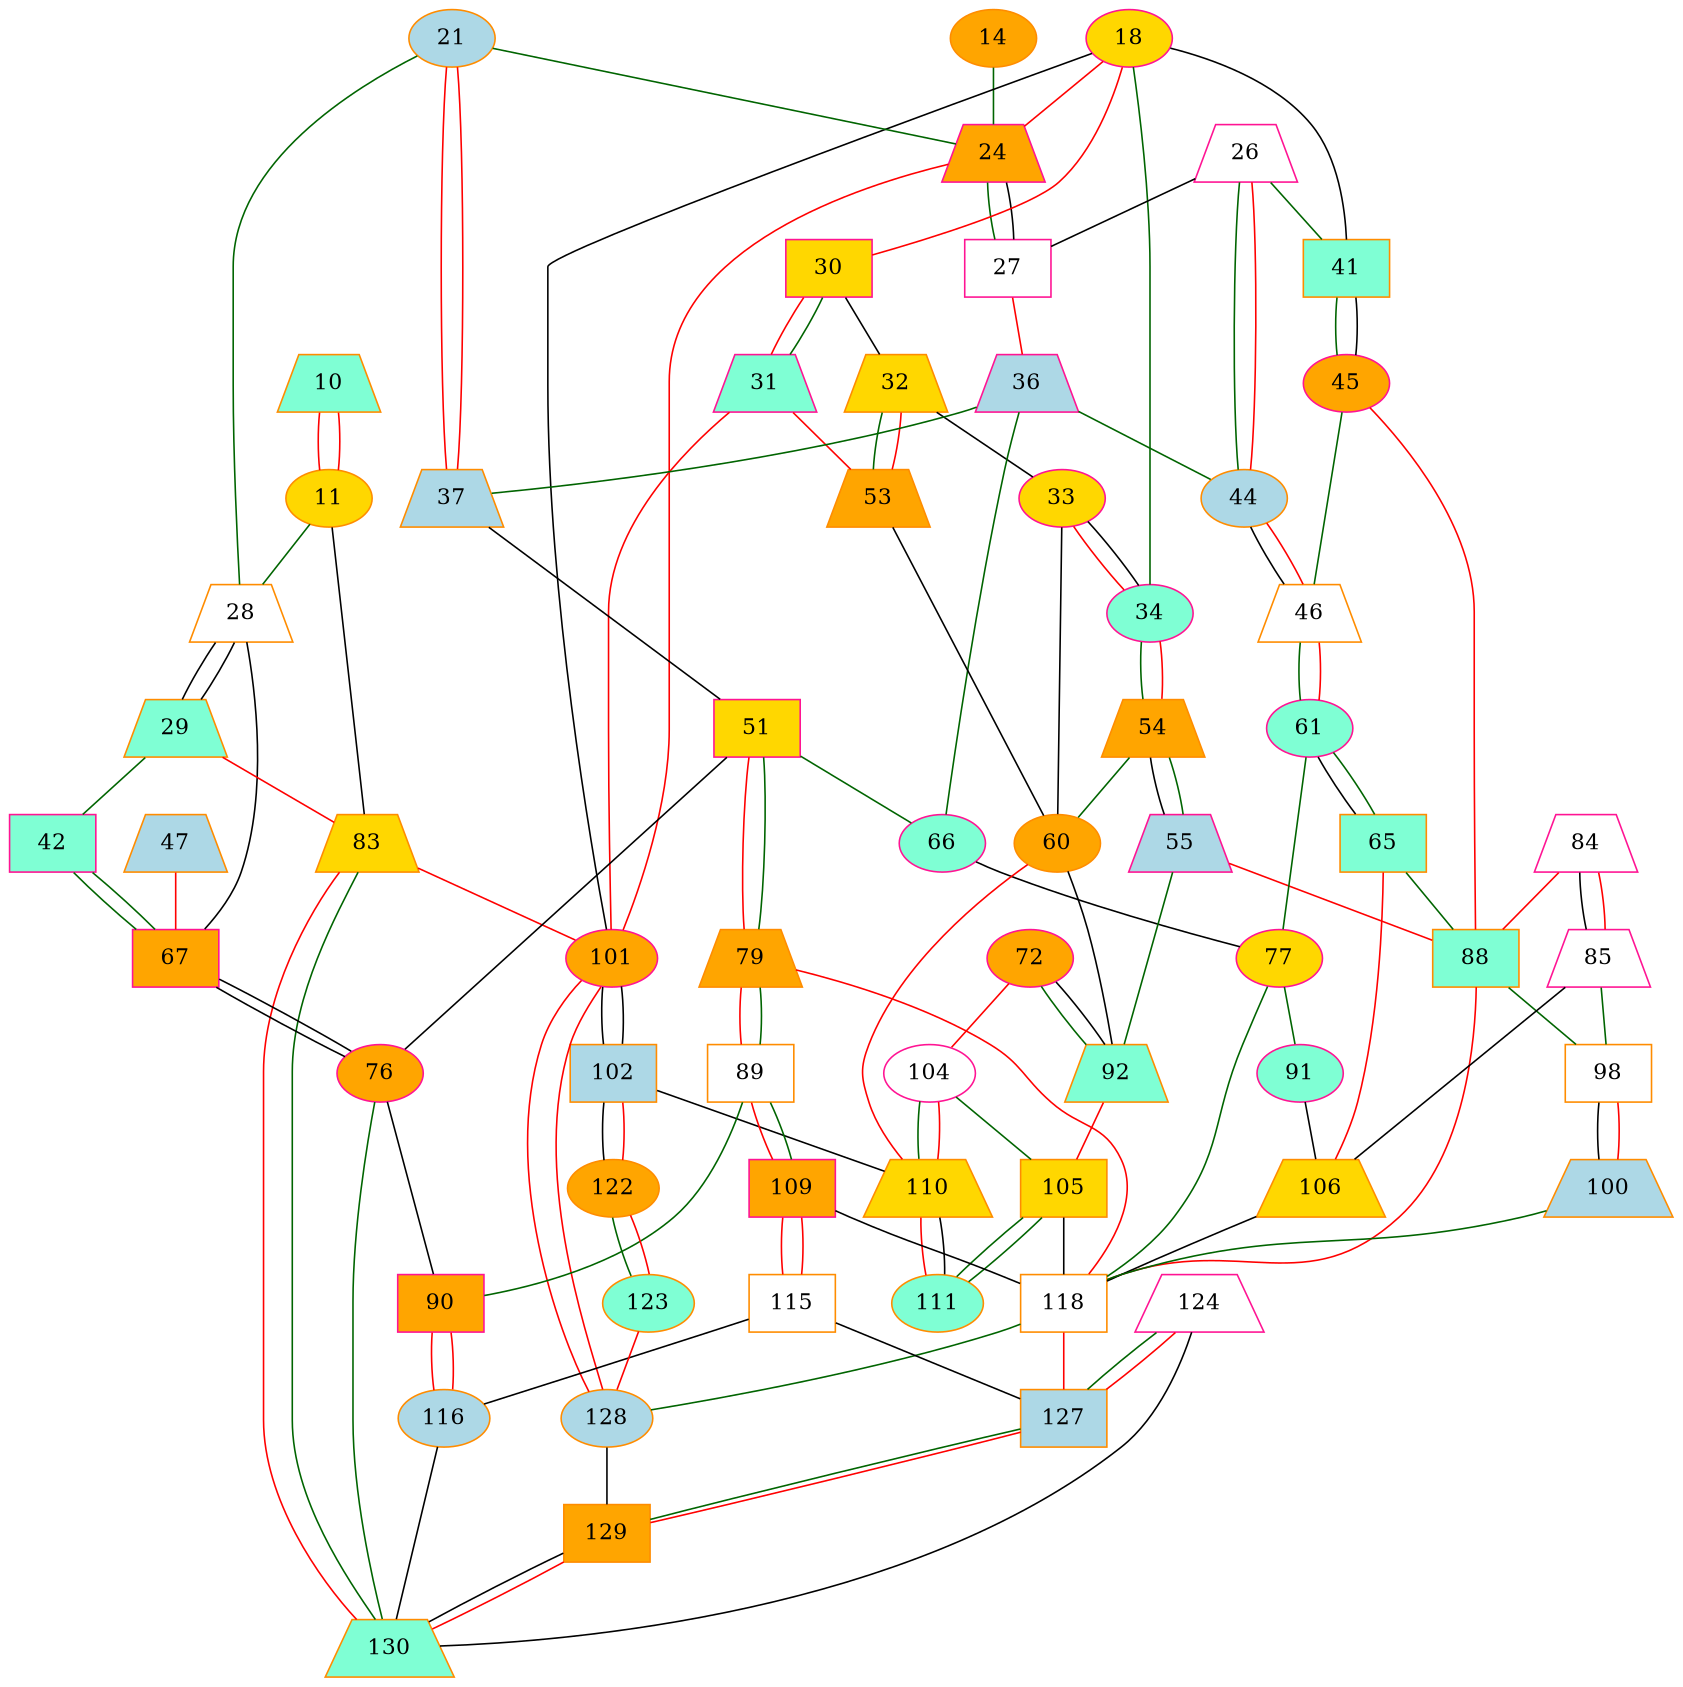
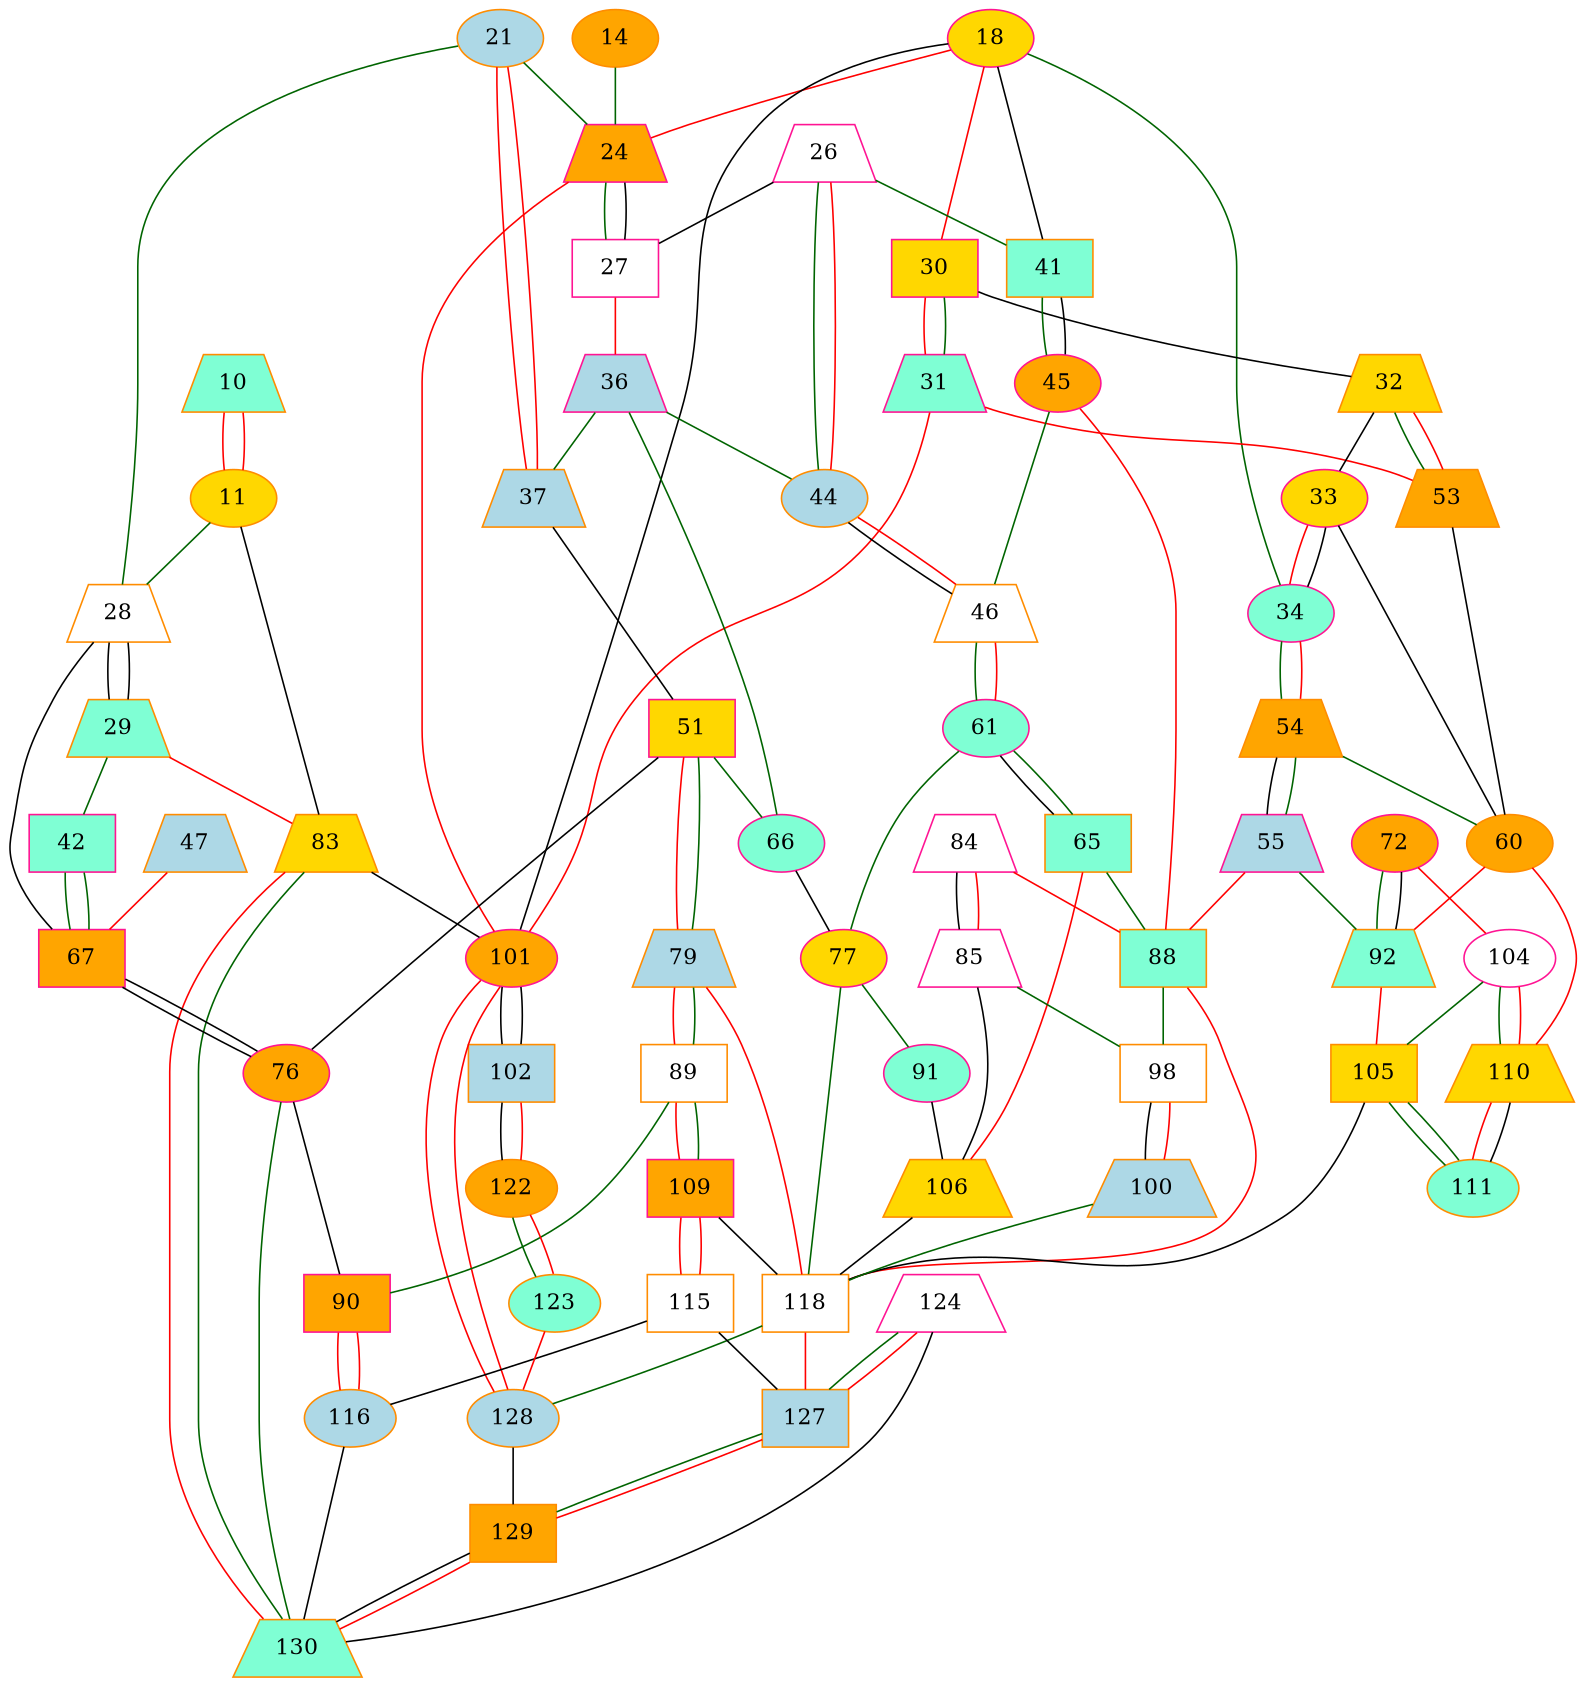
edge "83" -- "101": color red -> black
edge "60" -- "92": color black -> red
node "79": fillcolor orange -> lightblue
edge "102" -- "110": removed
